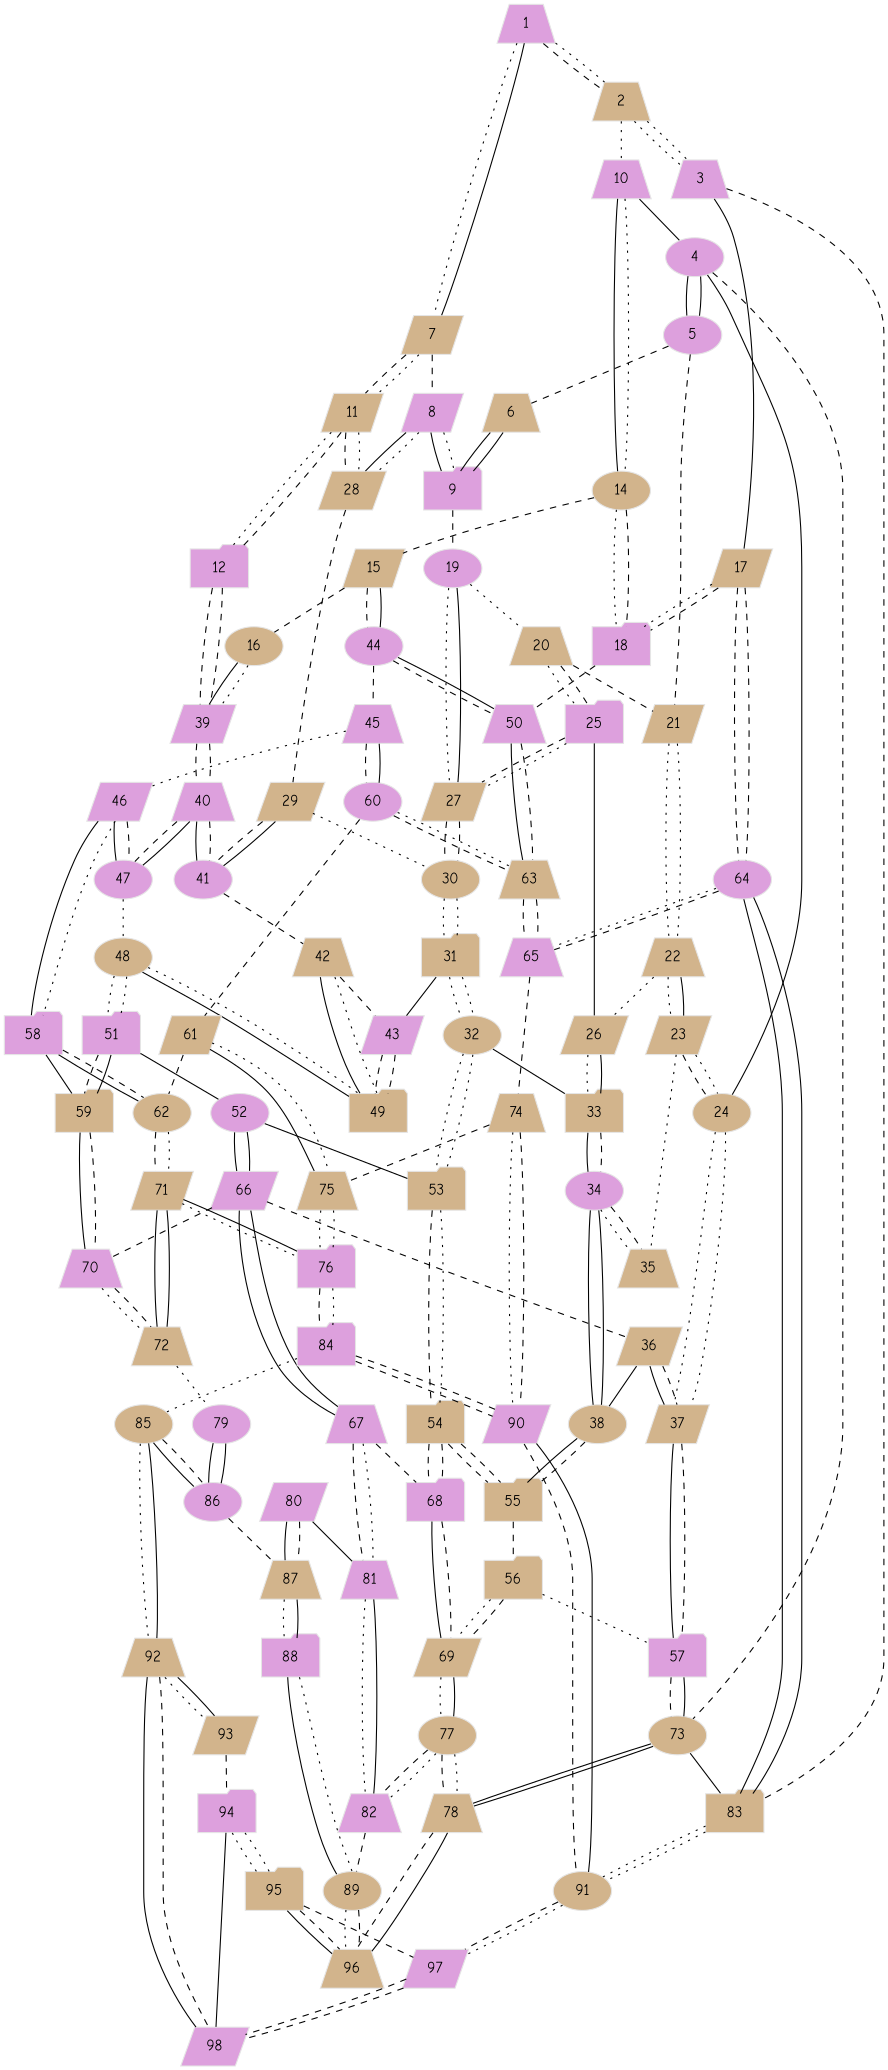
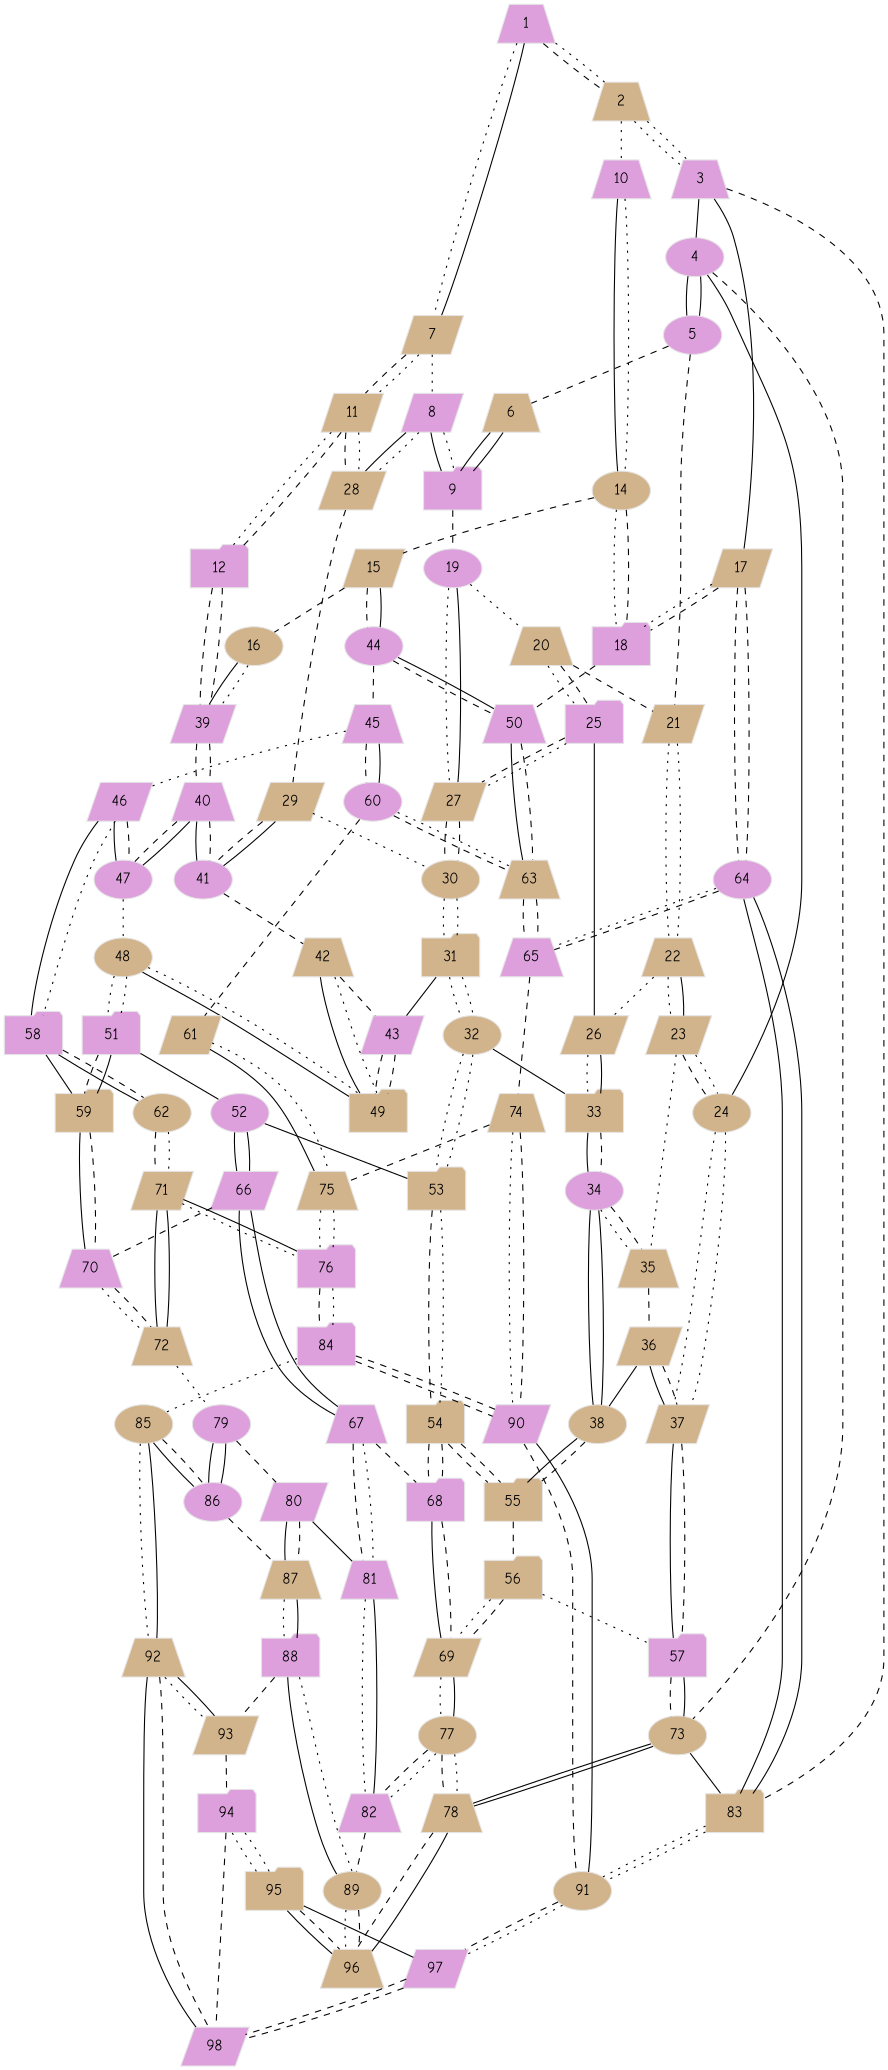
edge "10" -- "4": now "3" -- "4"
edge "7" -- "8": style dashed -> dotted
edge "61" -- "62": removed
edge "66" -- "36": now "35" -- "36"
edge "79" -- "80": added
edge "88" -- "93": added
edge "94" -- "98": style solid -> dashed
edge "95" -- "97": style dashed -> solid
